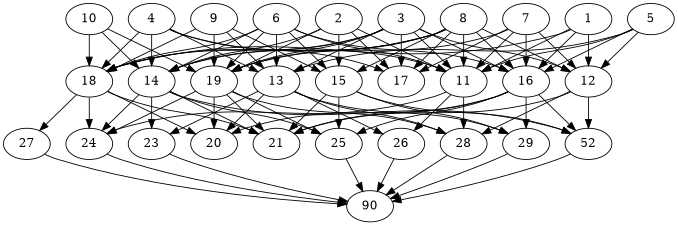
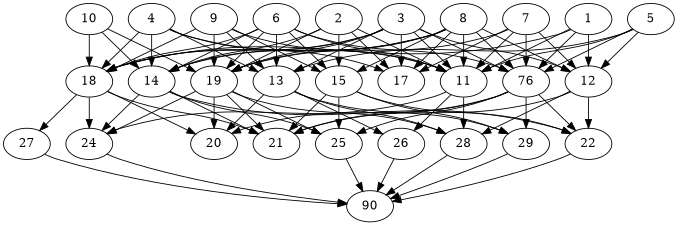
edge "9" -> "11": added
node "16": label "16" -> "76"
node "23": removed
node "52": label "52" -> "22"
